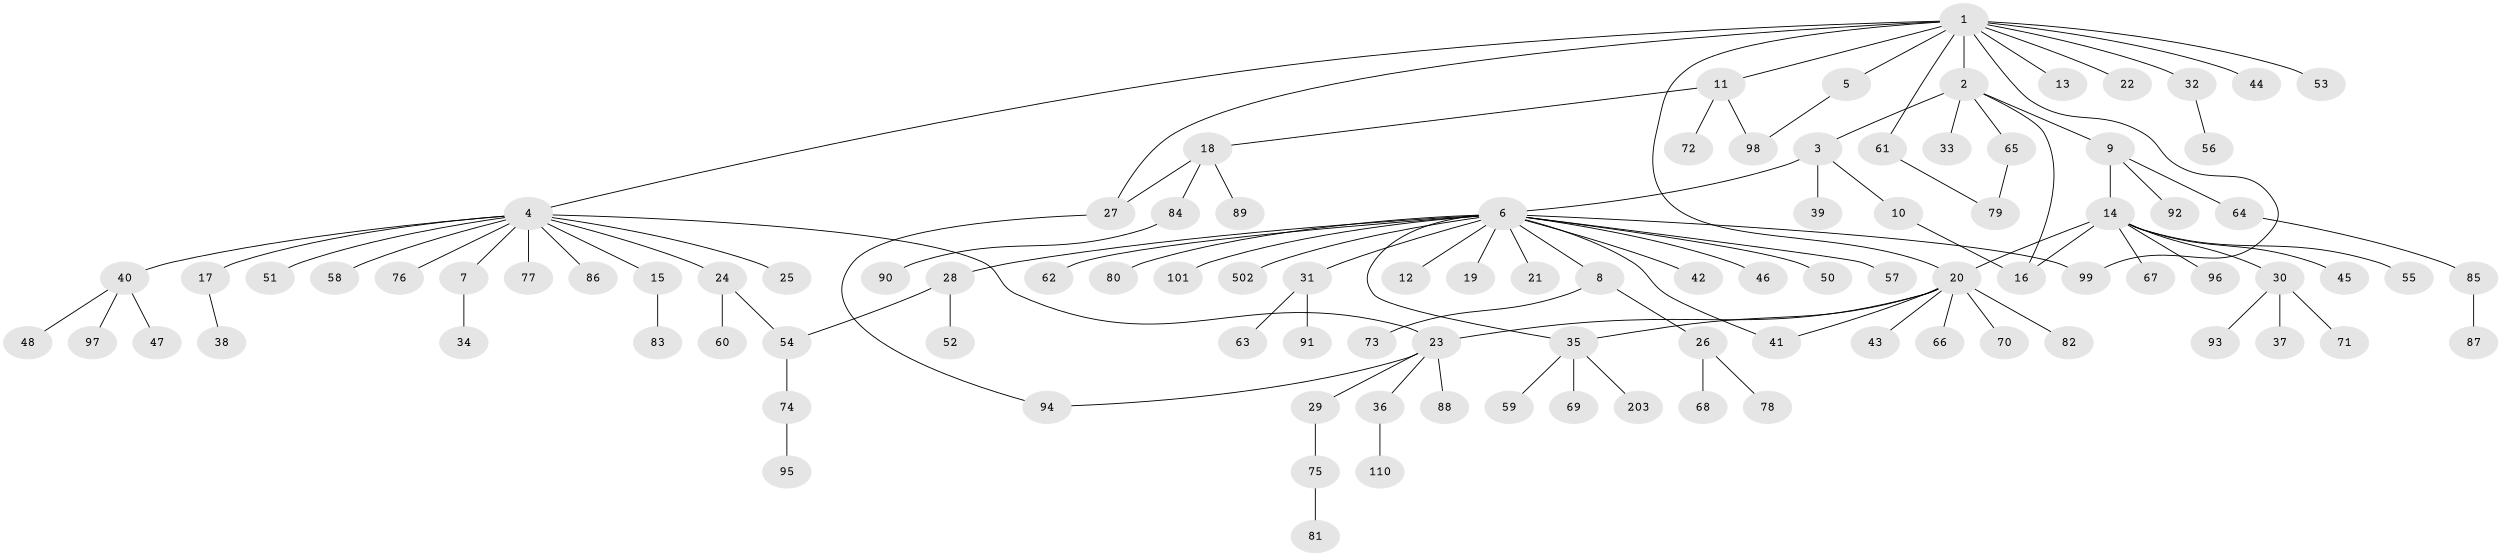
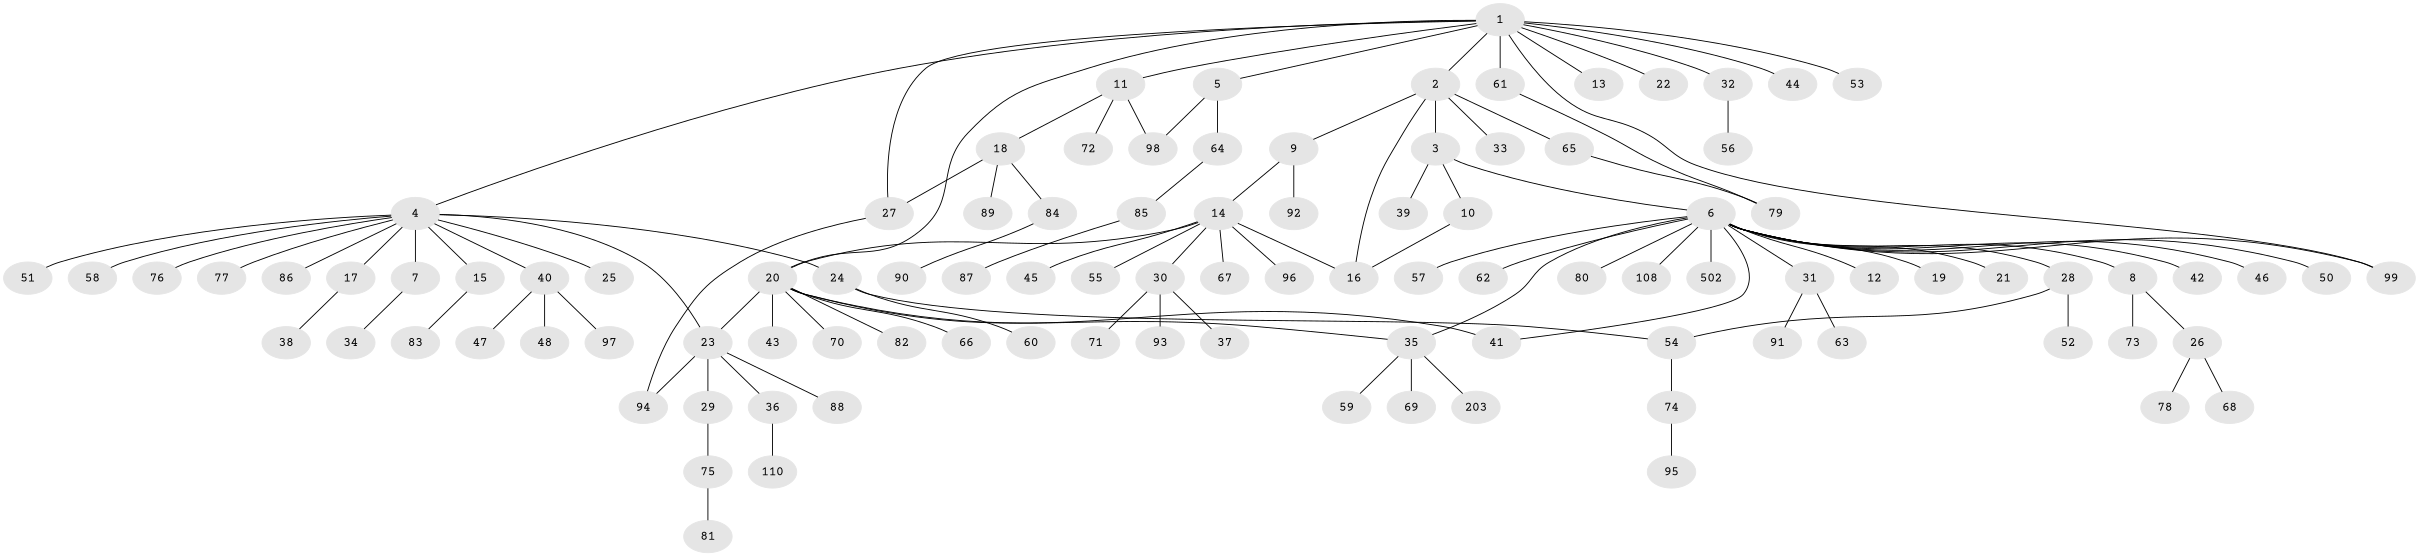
edge "9" -- "64": now "5" -- "64"
node "101": label "101" -> "108"
